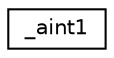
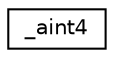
node "_aint1": label "_aint1" -> "_aint4"
